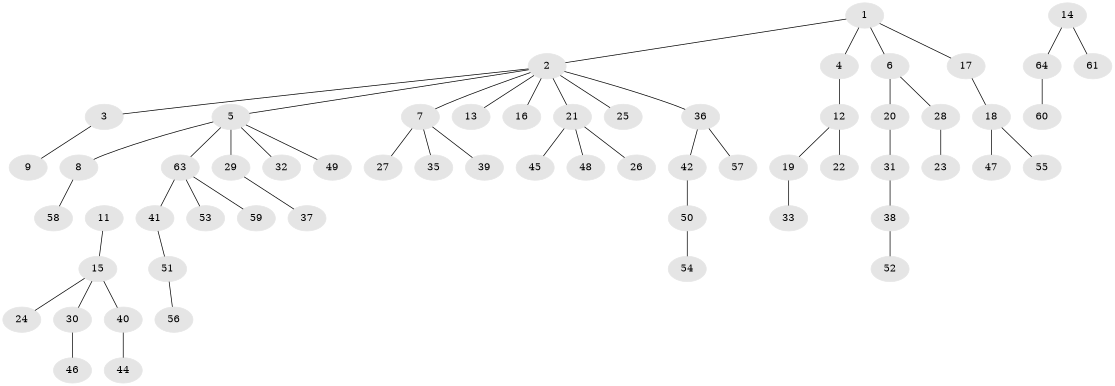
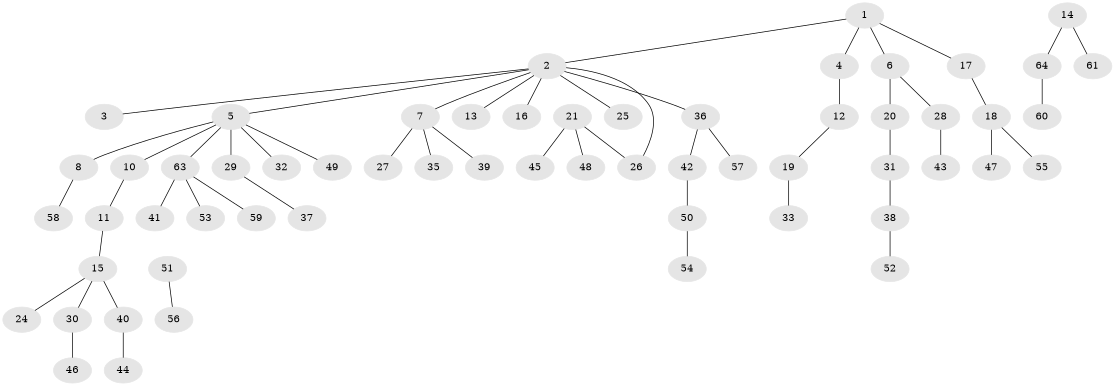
edge "2" -- "21": now "2" -- "26"
node "9": removed
node "10": added
node "22": removed
node "23": label "23" -> "43"
edge "41" -- "51": removed
